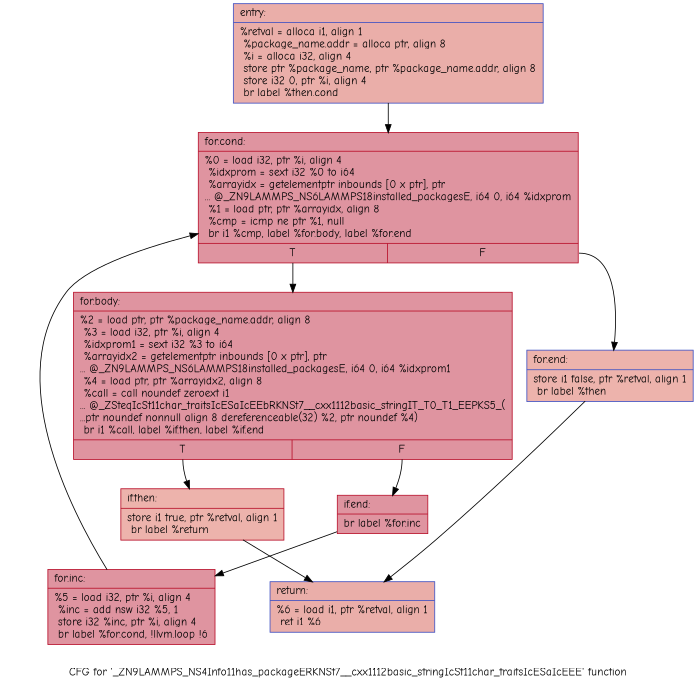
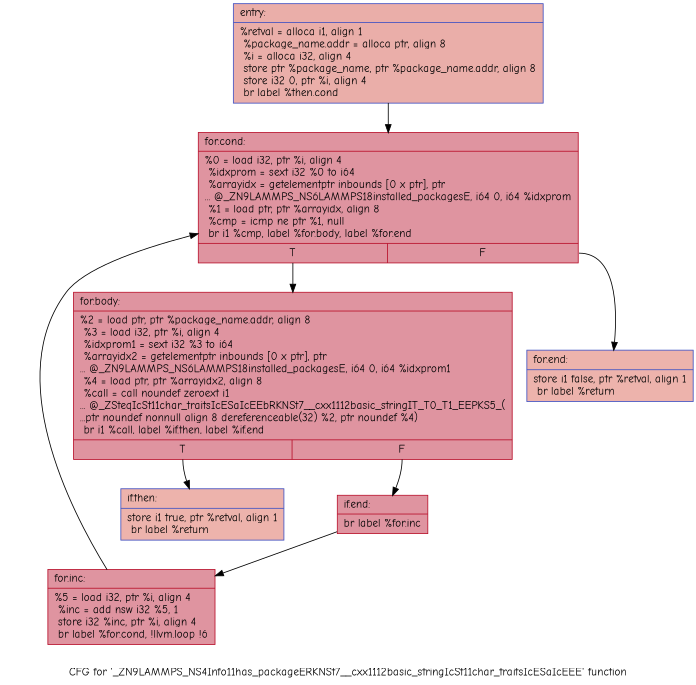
node "for.end:": text "br label %then" -> "br label %return"
node "if.then:": color #b70d28ff -> #3d50c3ff
node "return:": removed
